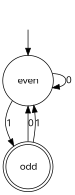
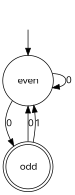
edge "even" -> "odd": label "1" -> "0"
